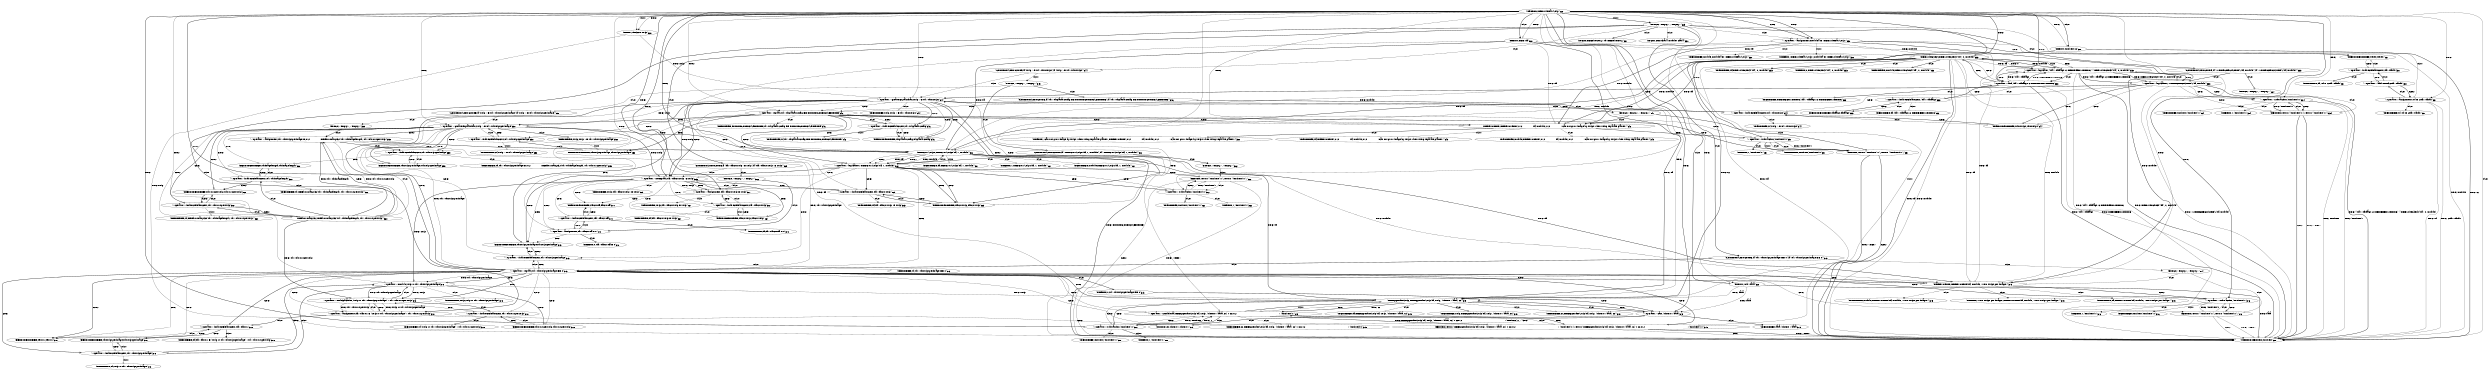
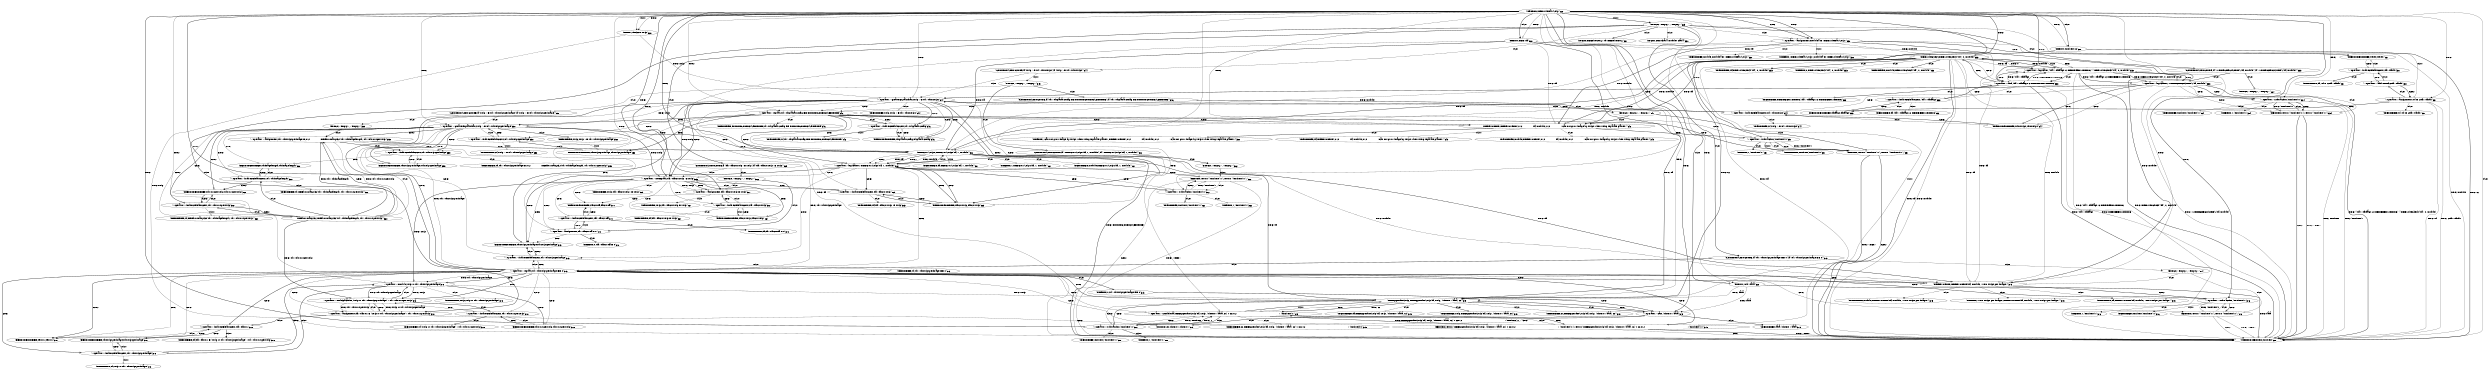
edge "(<operator>.assignment,*td = &tif->tif_dir)" -> "(FIELD_IDENTIFIER,tif_flags,tif_flags)": added, label "CFG:"
